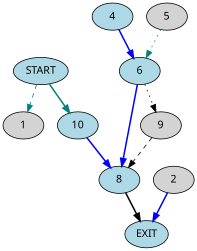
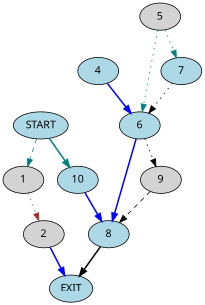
node "7": added
edge "1" -> "2": added
